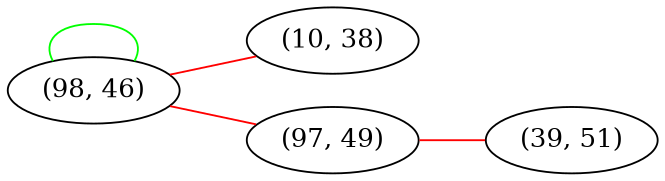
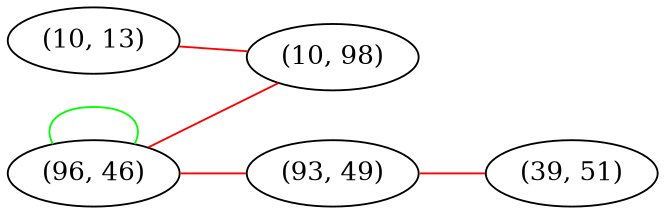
node "(10, 13)": added
node "(10, 38)": label "(10, 38)" -> "(10, 98)"
node "(98, 46)": label "(98, 46)" -> "(96, 46)"
node "(97, 49)": label "(97, 49)" -> "(93, 49)"
